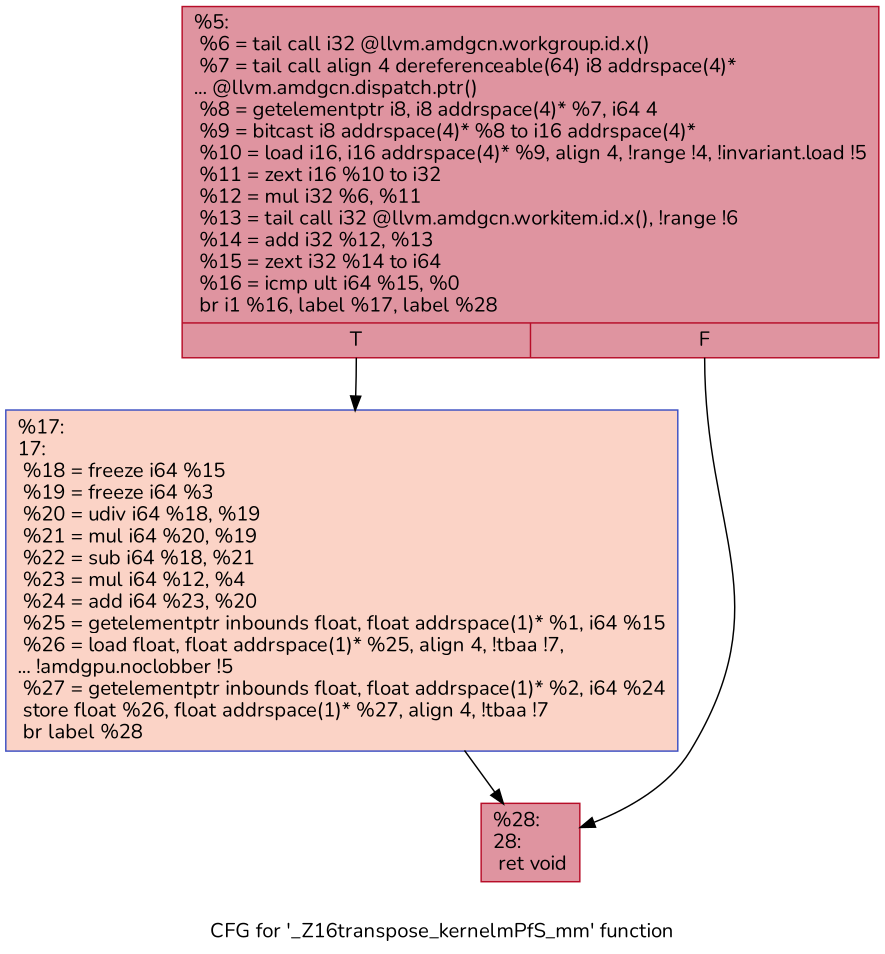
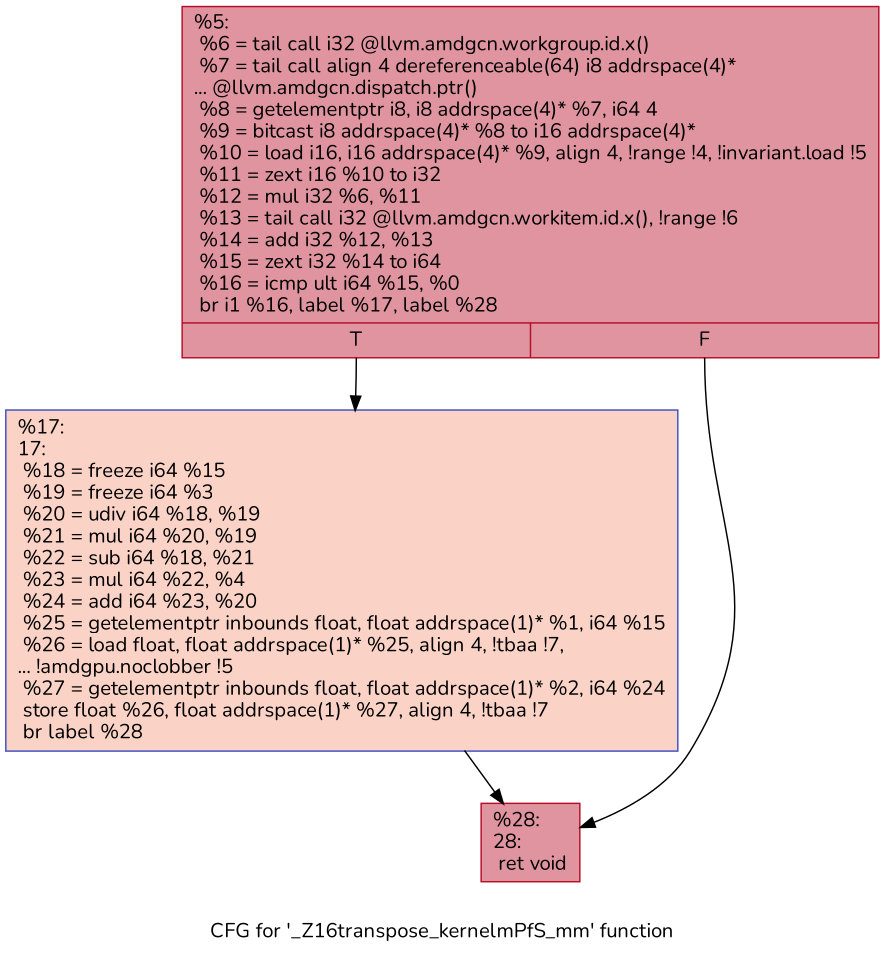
node "%17:": text "%23 = mul i64 %12, %4" -> "%23 = mul i64 %22, %4"
